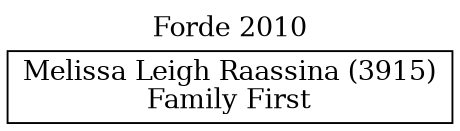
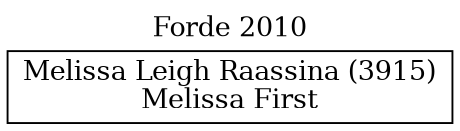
node "Melissa Leigh Raassina (3915) Family First": label "Melissa Leigh Raassina (3915) Family First" -> "Melissa Leigh Raassina (3915) Melissa First"
